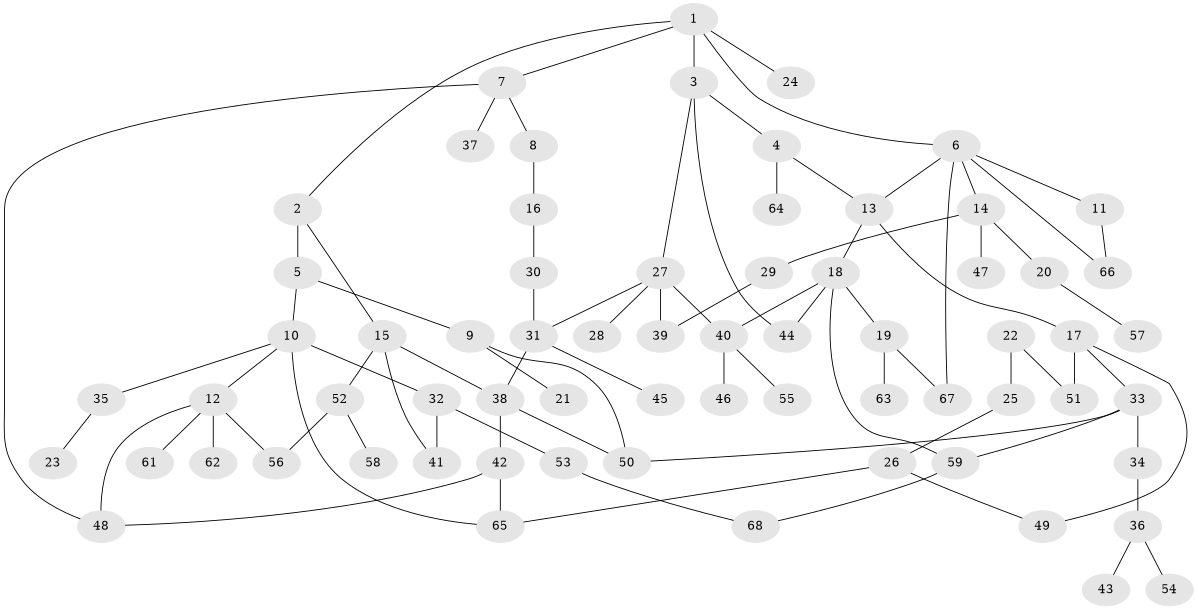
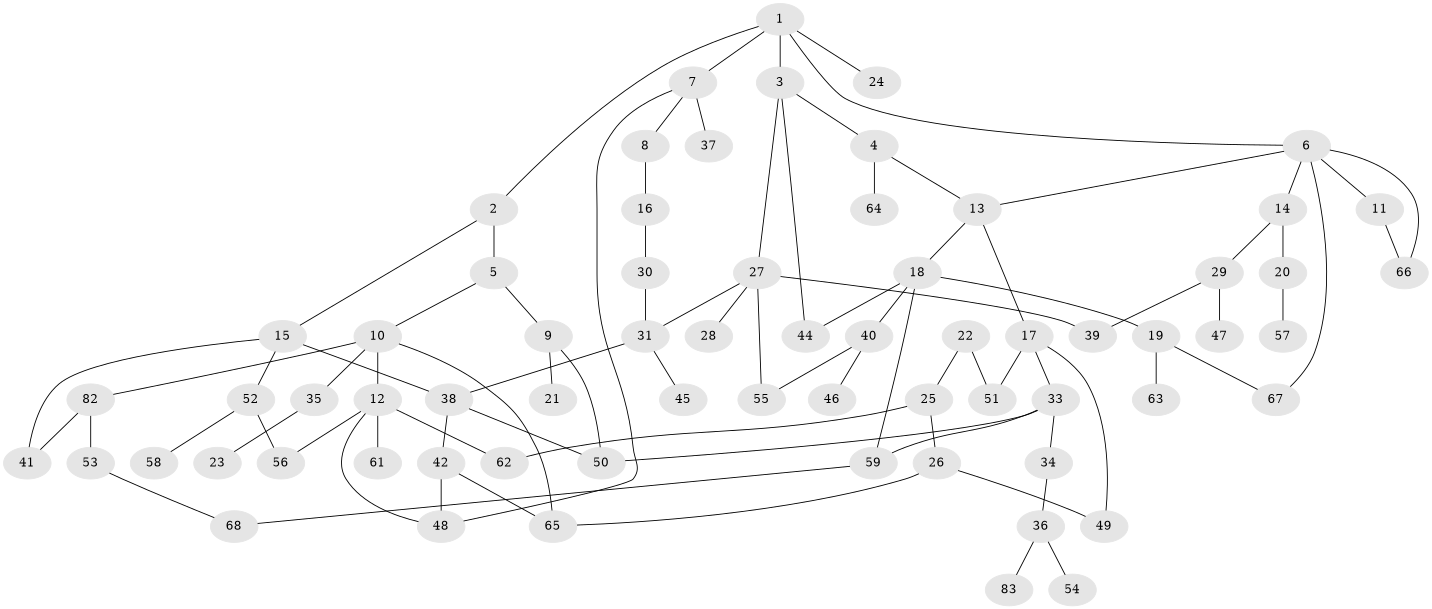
edge "14" -- "47": now "29" -- "47"
edge "27" -- "40": now "27" -- "55"
node "32": label "32" -> "82"
edge "25" -- "62": added
node "43": label "43" -> "83"
